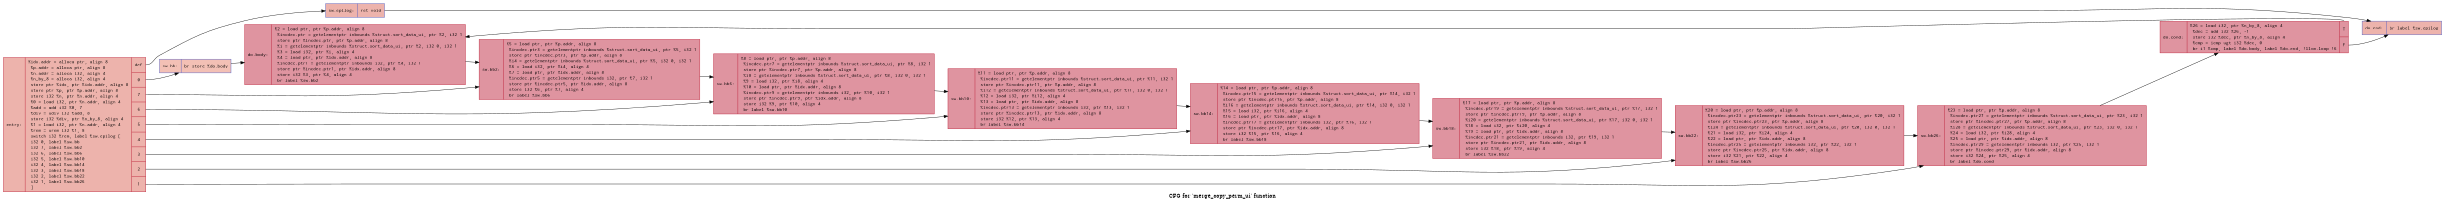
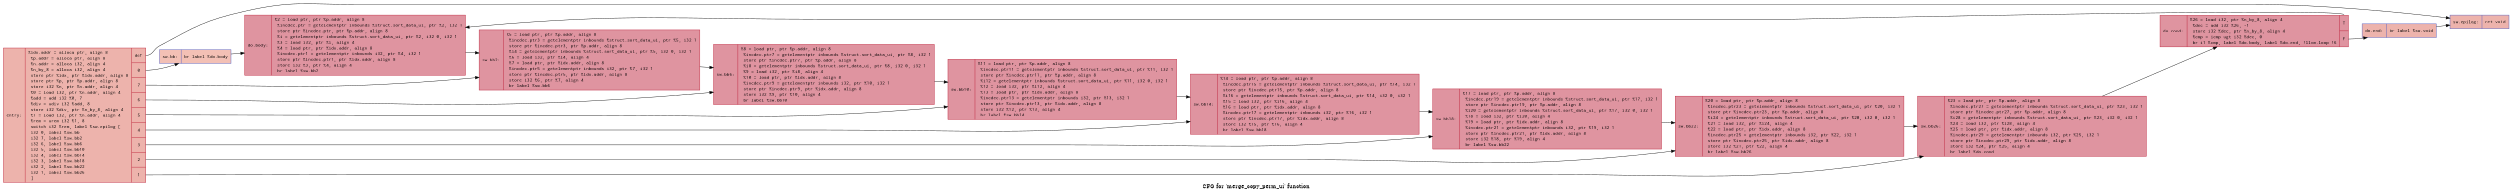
edge "sw.epilog:" -> "do.end:": reversed
node "do.end:": text "br label %sw.epilog" -> "br label %sw.void"
node "sw.bb:": text "br store %do.body" -> "br label %do.body"
